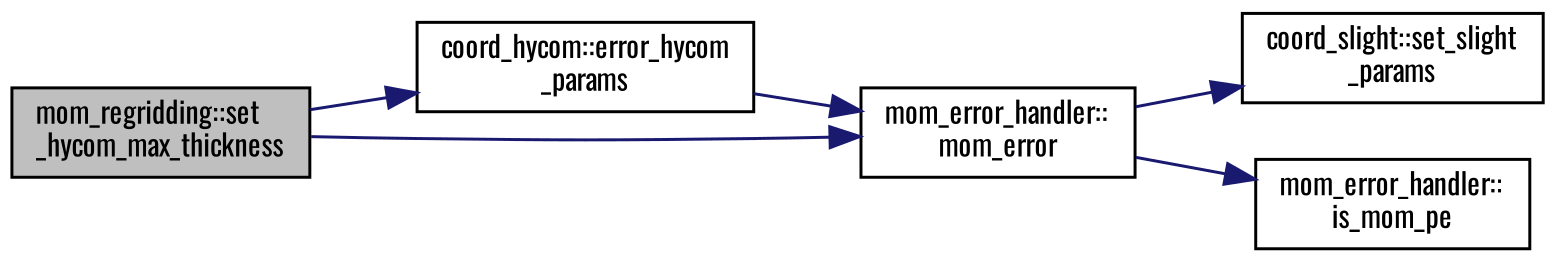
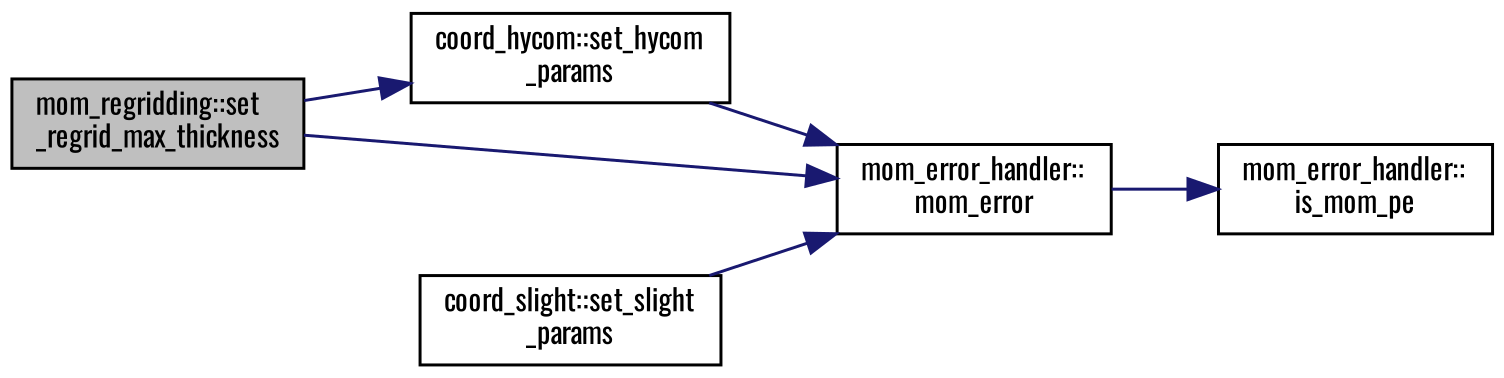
node "coord_hycom::error_hycom _params": label "coord_hycom::error_hycom _params" -> "coord_hycom::set_hycom _params"
edge "mom_error_handler:: mom_error" -> "coord_slight::set_slight _params": reversed
node "mom_regridding::set _hycom_max_thickness": label "mom_regridding::set _hycom_max_thickness" -> "mom_regridding::set _regrid_max_thickness"
